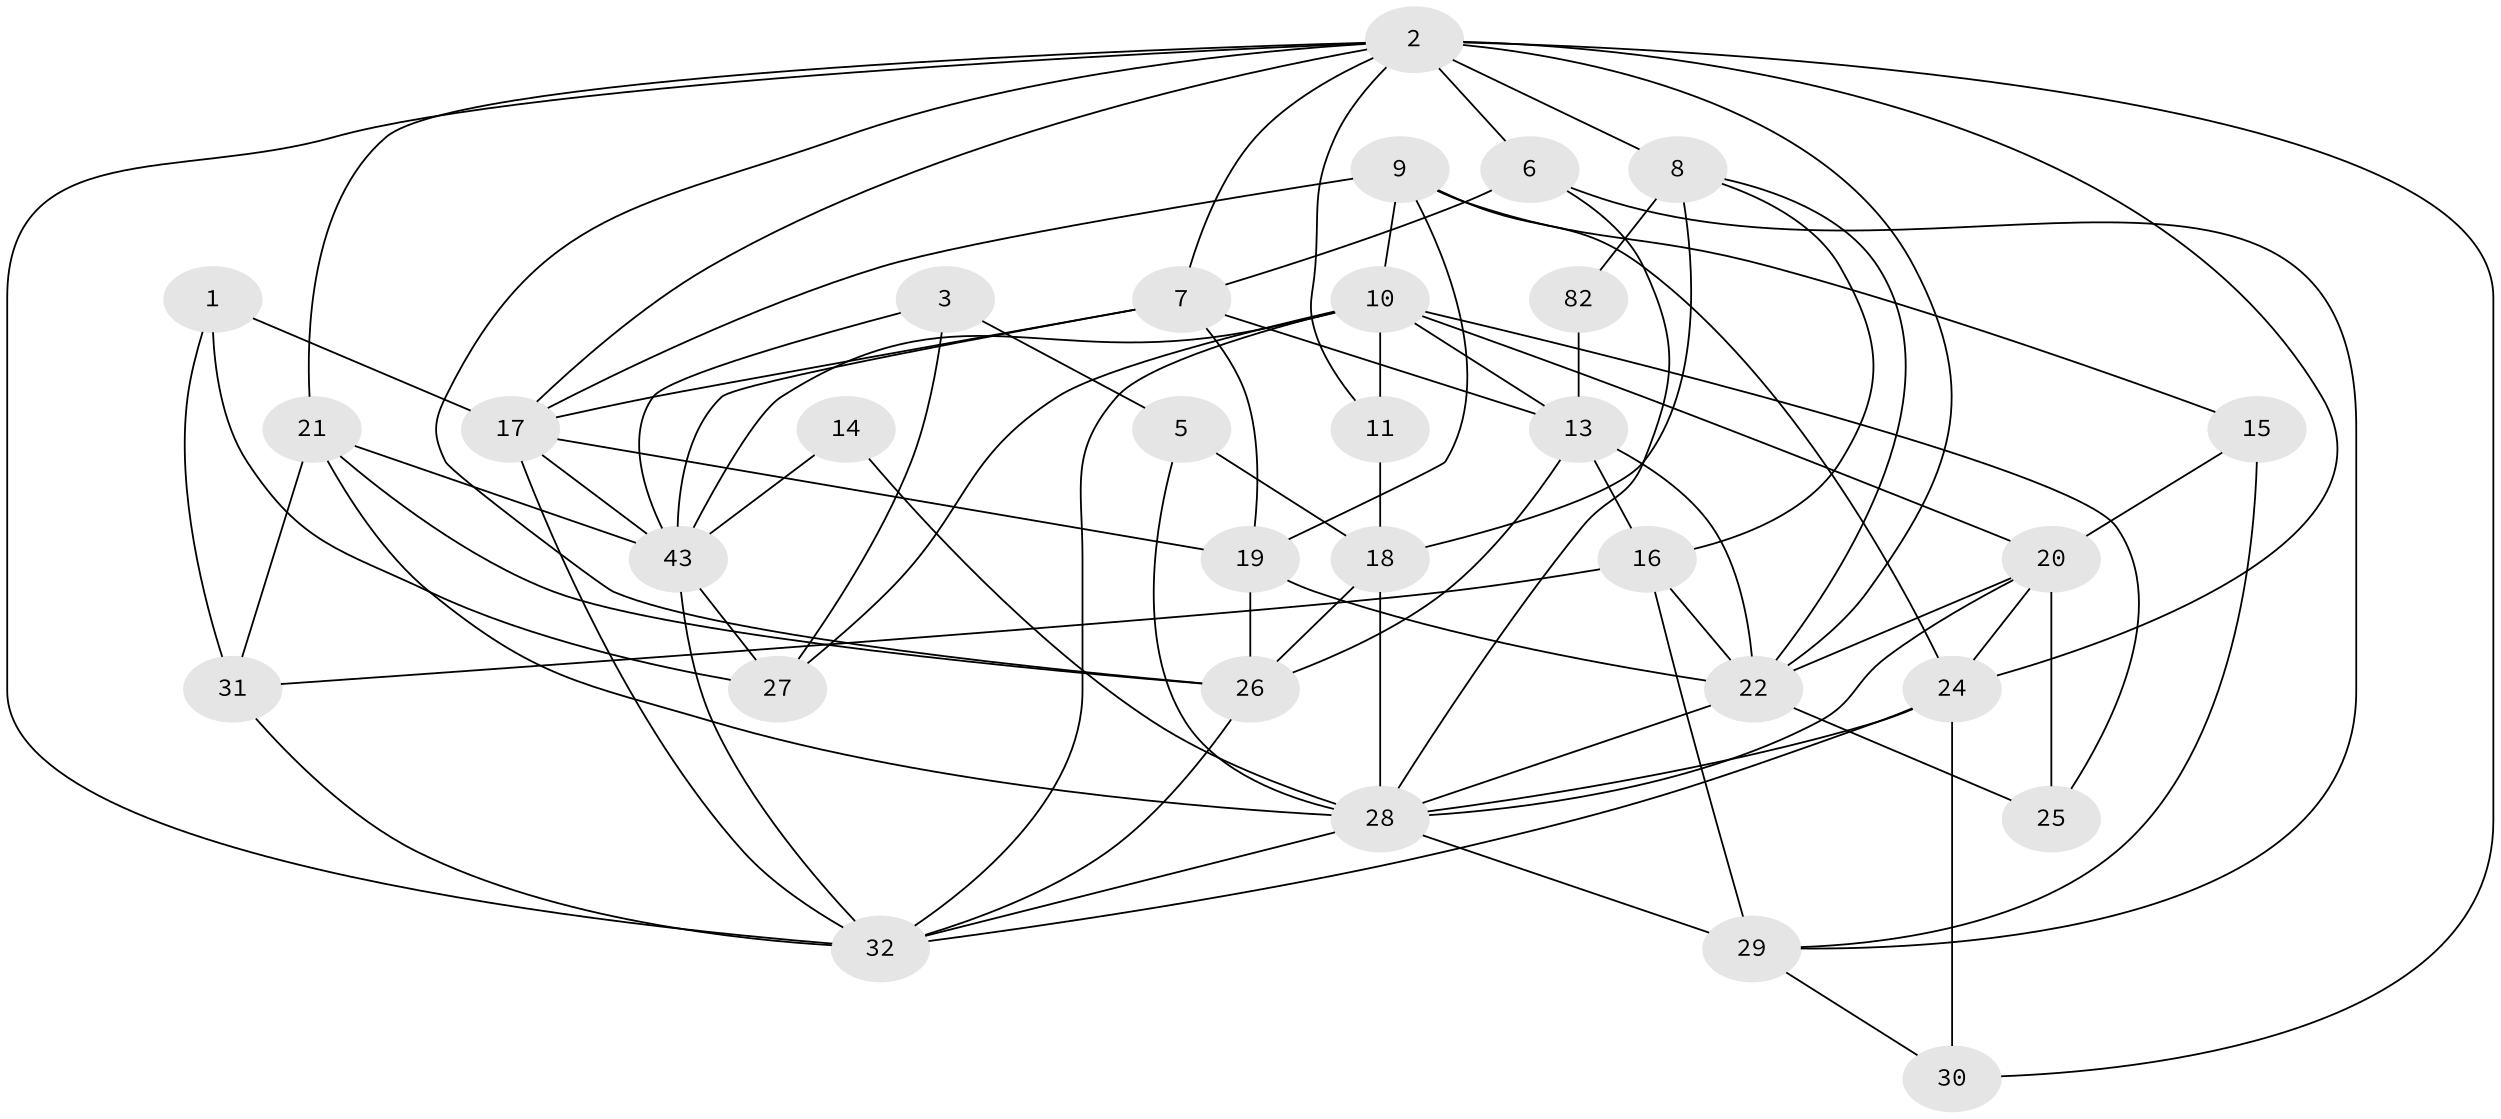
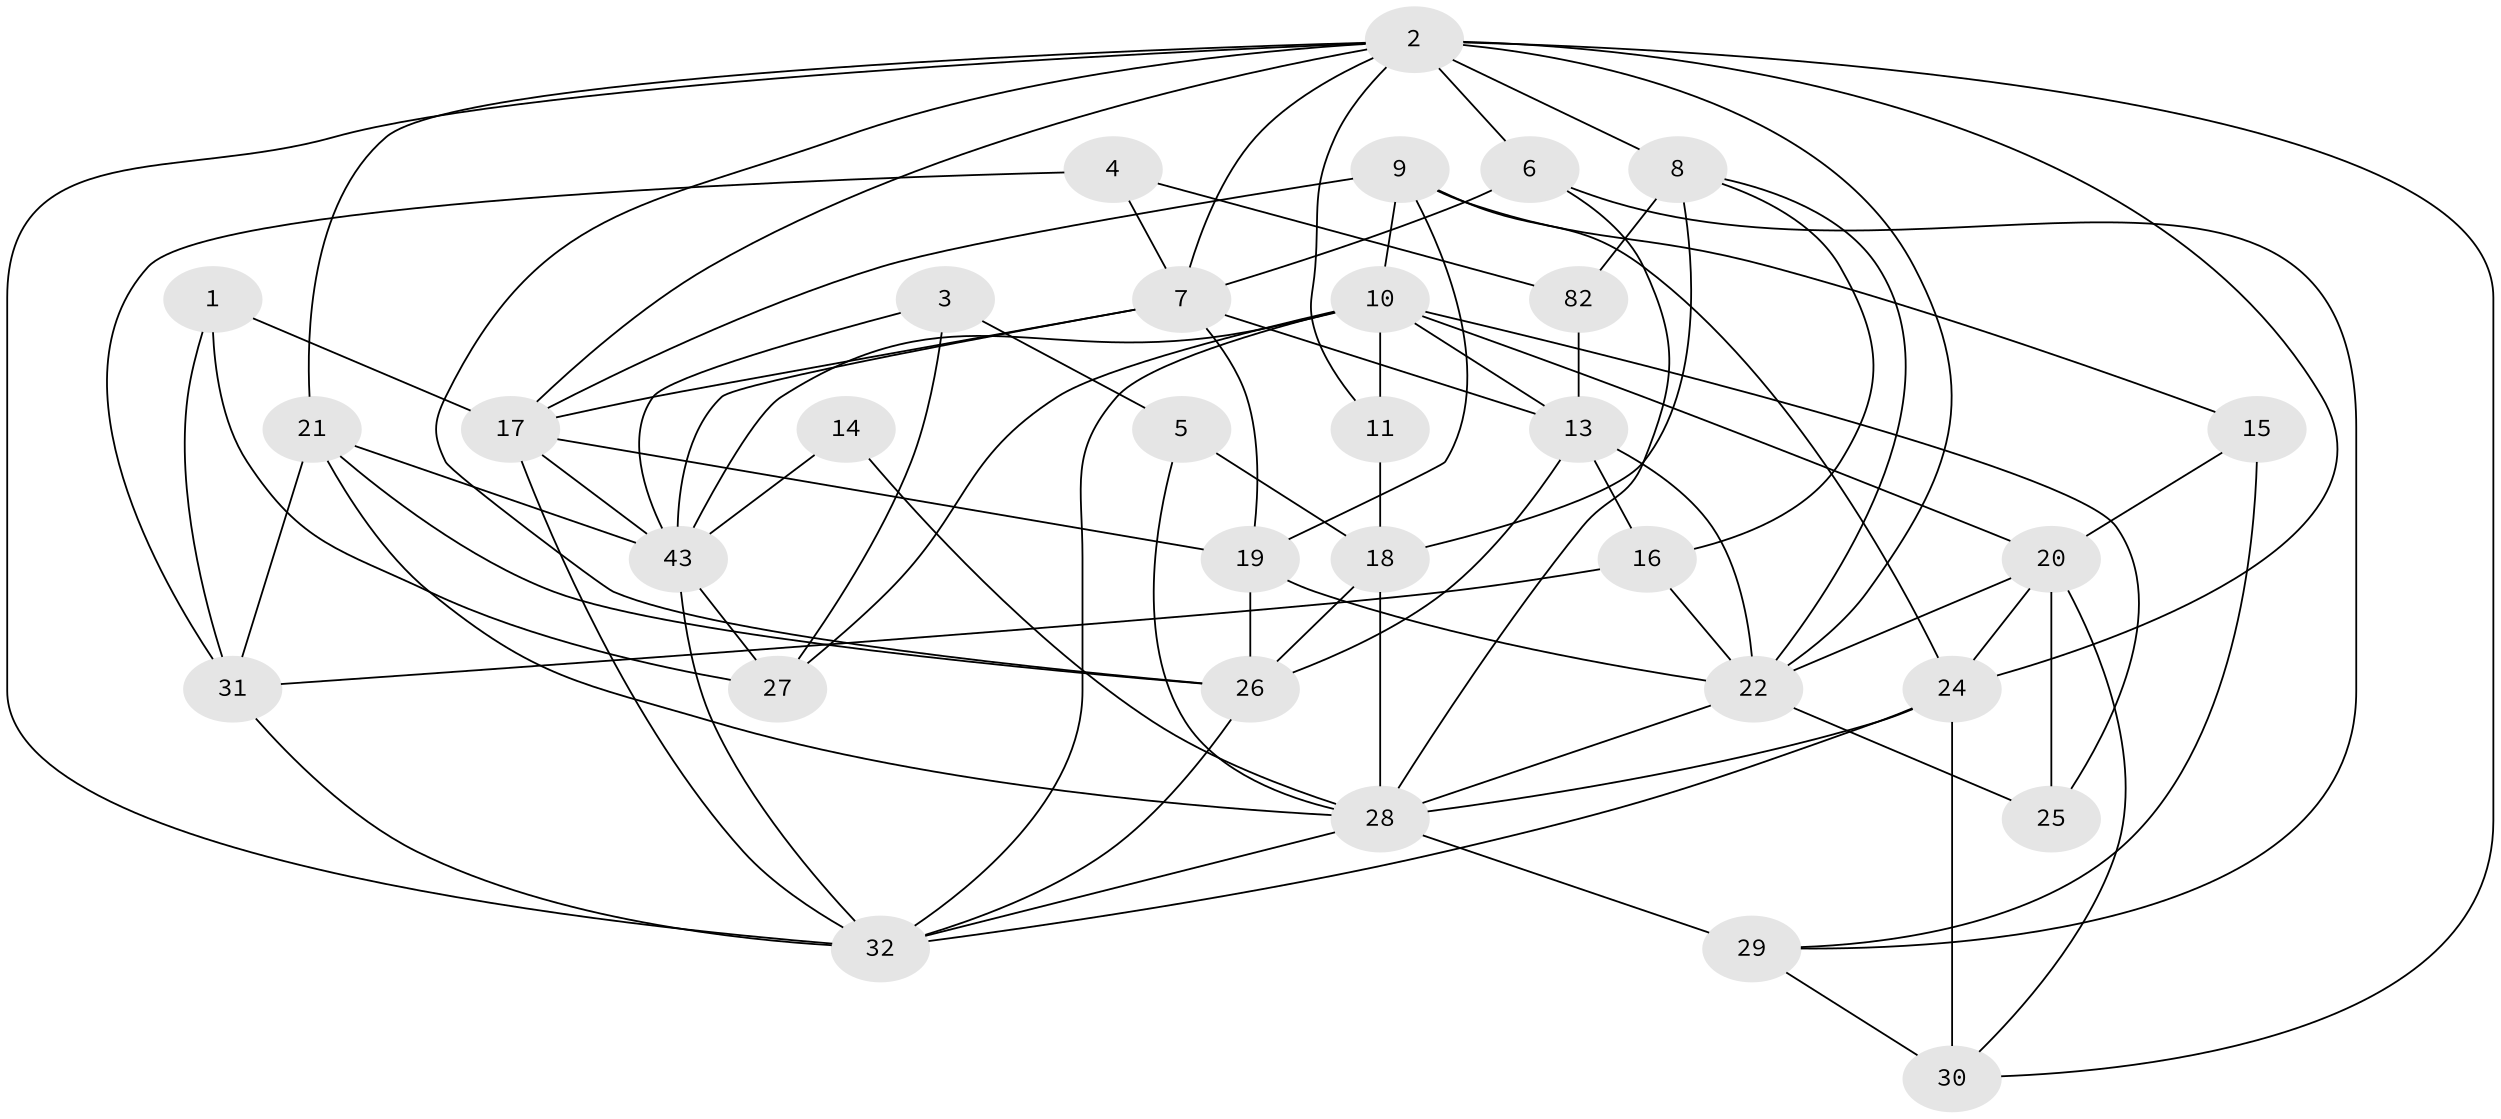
node "4": added
edge "20" -- "28": now "20" -- "30"
edge "16" -- "29": removed
